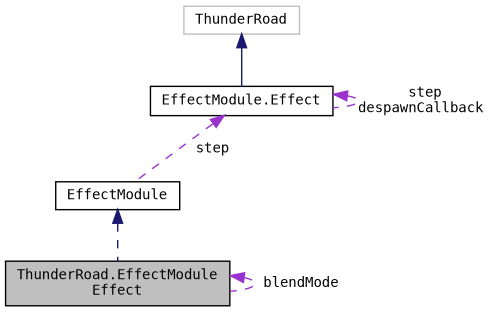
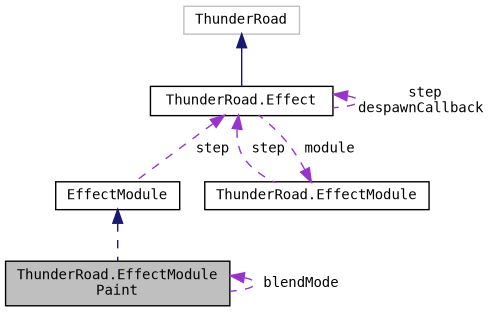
node "EffectModule.Effect": label "EffectModule.Effect" -> "ThunderRoad.Effect"
node "ThunderRoad.EffectModule": added
node "ThunderRoad.EffectModule Effect": label "ThunderRoad.EffectModule Effect" -> "ThunderRoad.EffectModule Paint"
